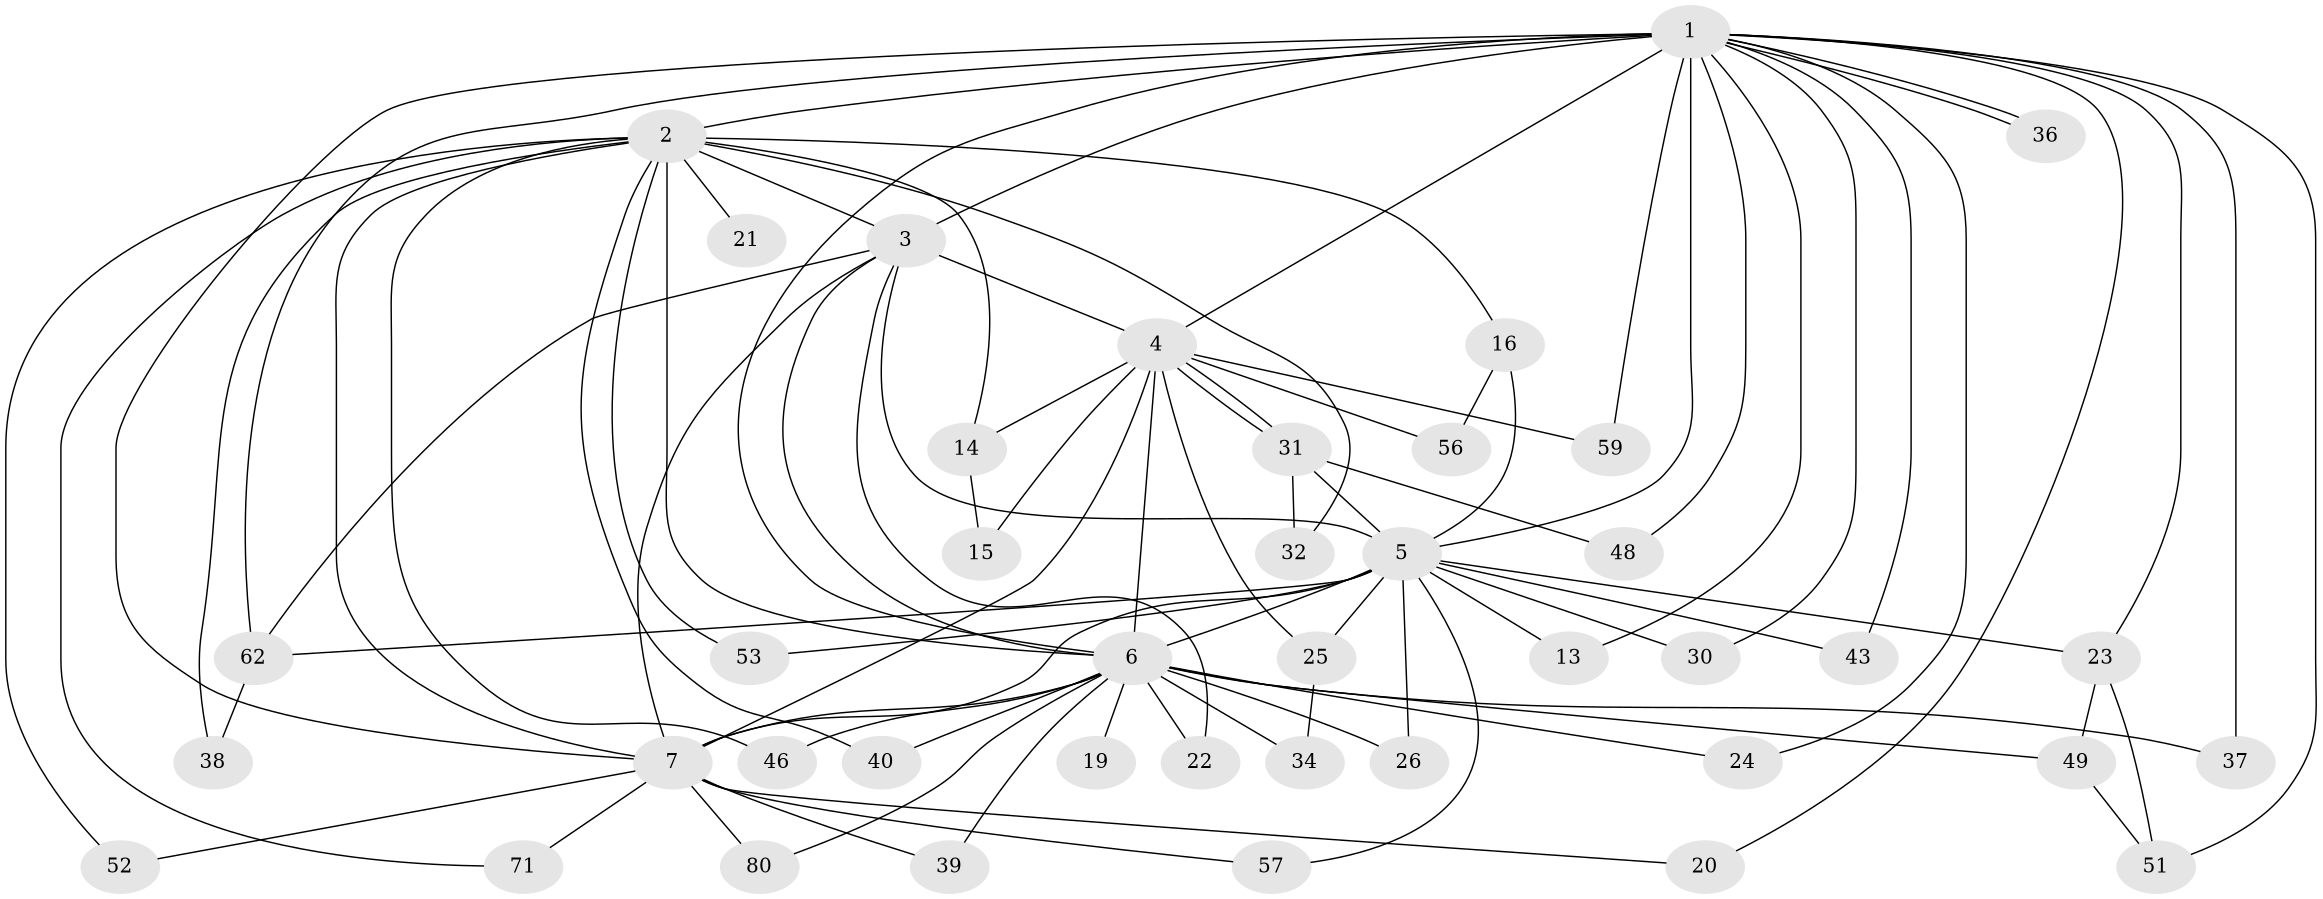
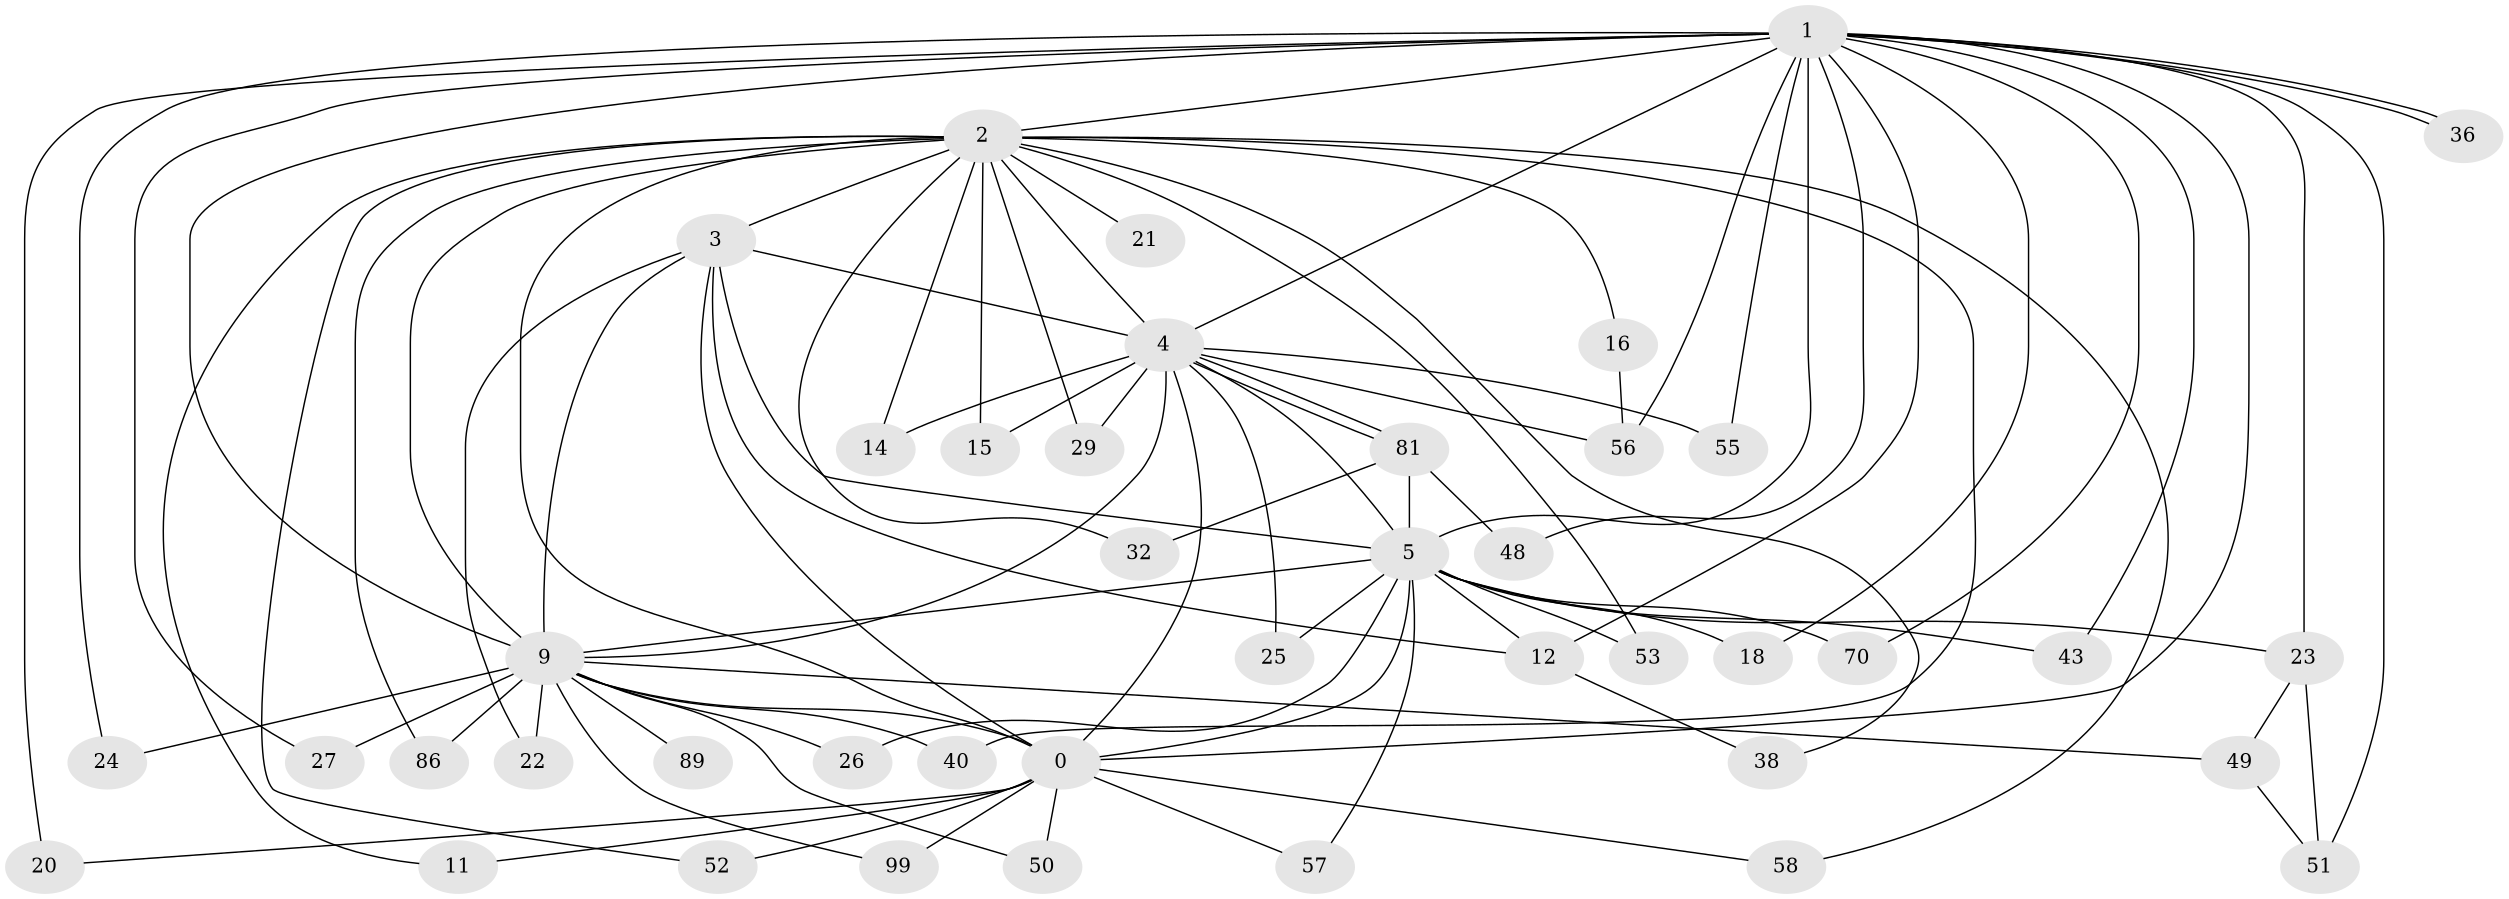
edge "1" -- "3": now "1" -- "56"
edge "2" -- "4": added
node "29": added
node "31": label "31" -> "81"
node "59": label "59" -> "55"
edge "16" -- "5": now "4" -- "5"
edge "14" -- "15": now "2" -- "15"
node "62": label "62" -> "12"
node "6": label "6" -> "9"
node "13": label "13" -> "18"
node "30": label "30" -> "70"
node "7": label "7" -> "0"
node "46": label "46" -> "86"
node "19": label "19" -> "89"
node "34": removed
node "37": label "37" -> "27"
node "71": label "71" -> "11"
node "80": label "80" -> "50"
node "39": label "39" -> "99"
node "58": added
